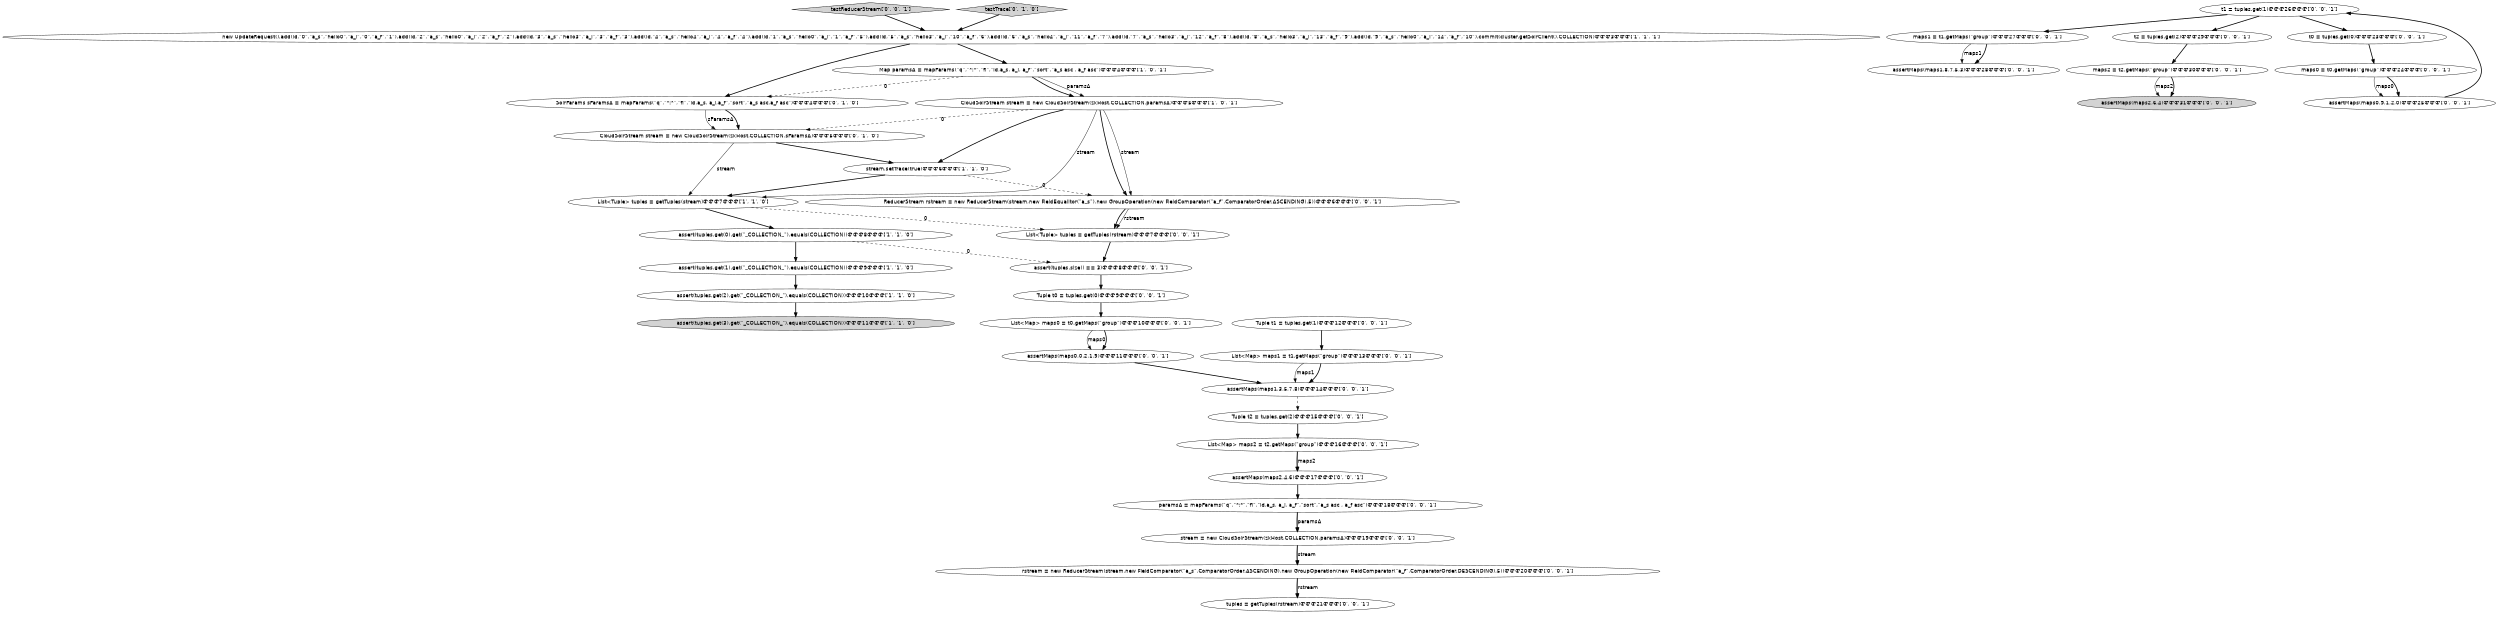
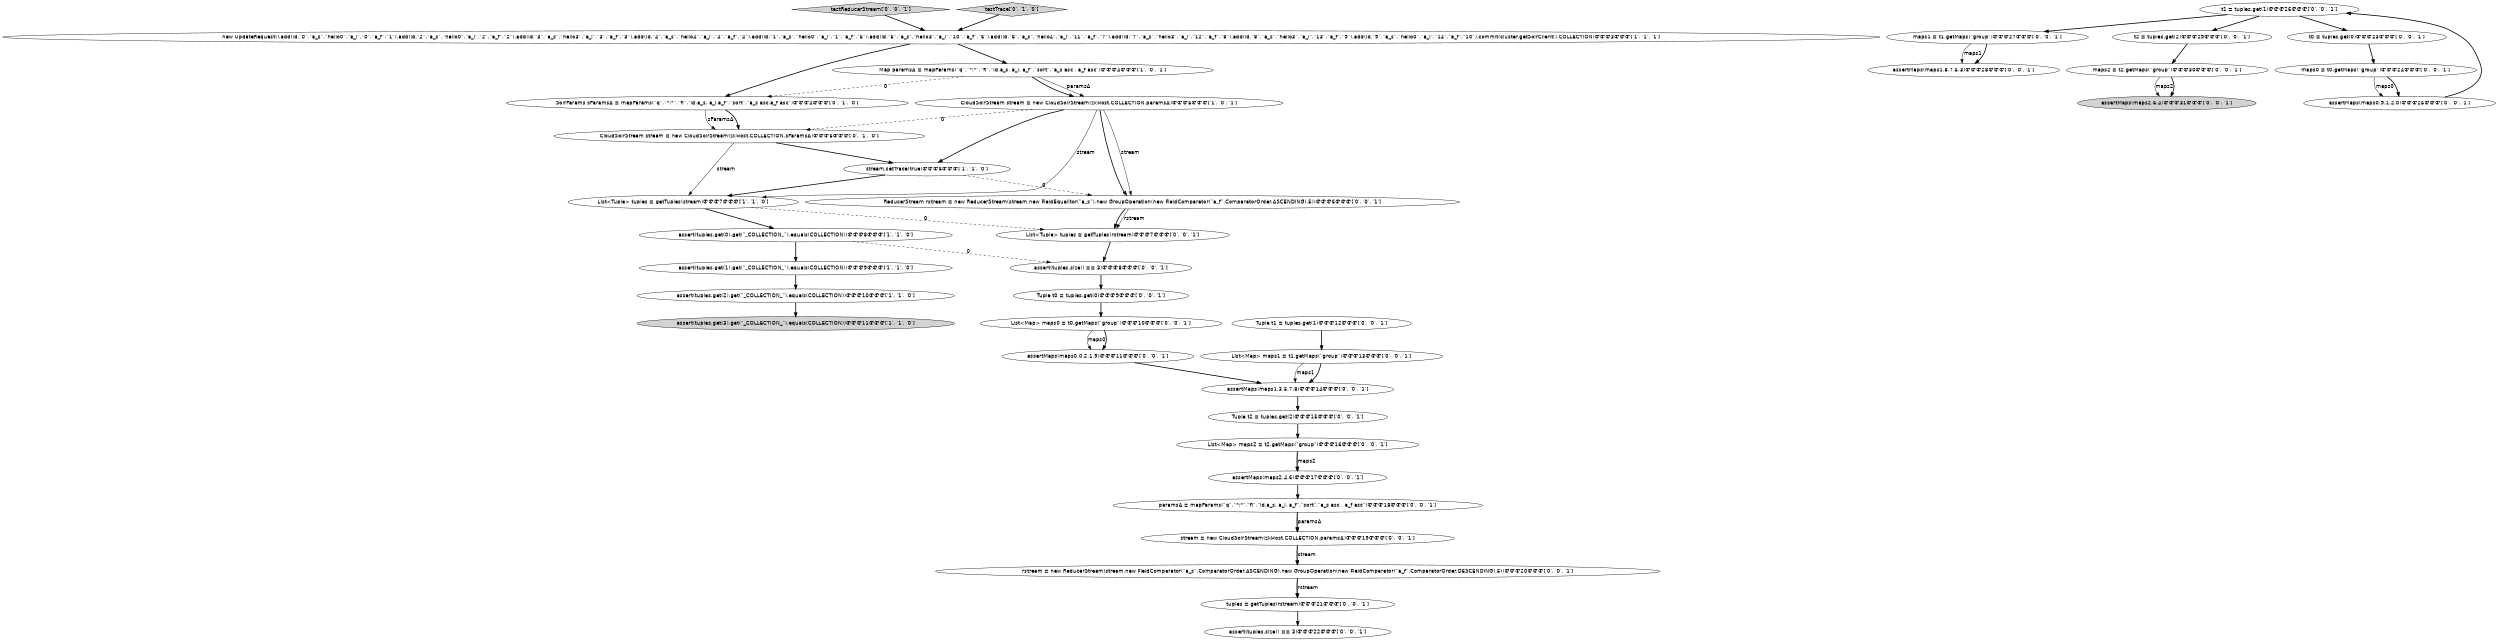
edge "assertMaps(maps1,3,5,7,8)@@@14@@@['0', '0', '1']" -> "Tuple t2 = tuples.get(2)@@@15@@@['0', '0', '1']": style dashed -> bold
node "assert(tuples.size() == 3)@@@22@@@['0', '0', '1']": added
